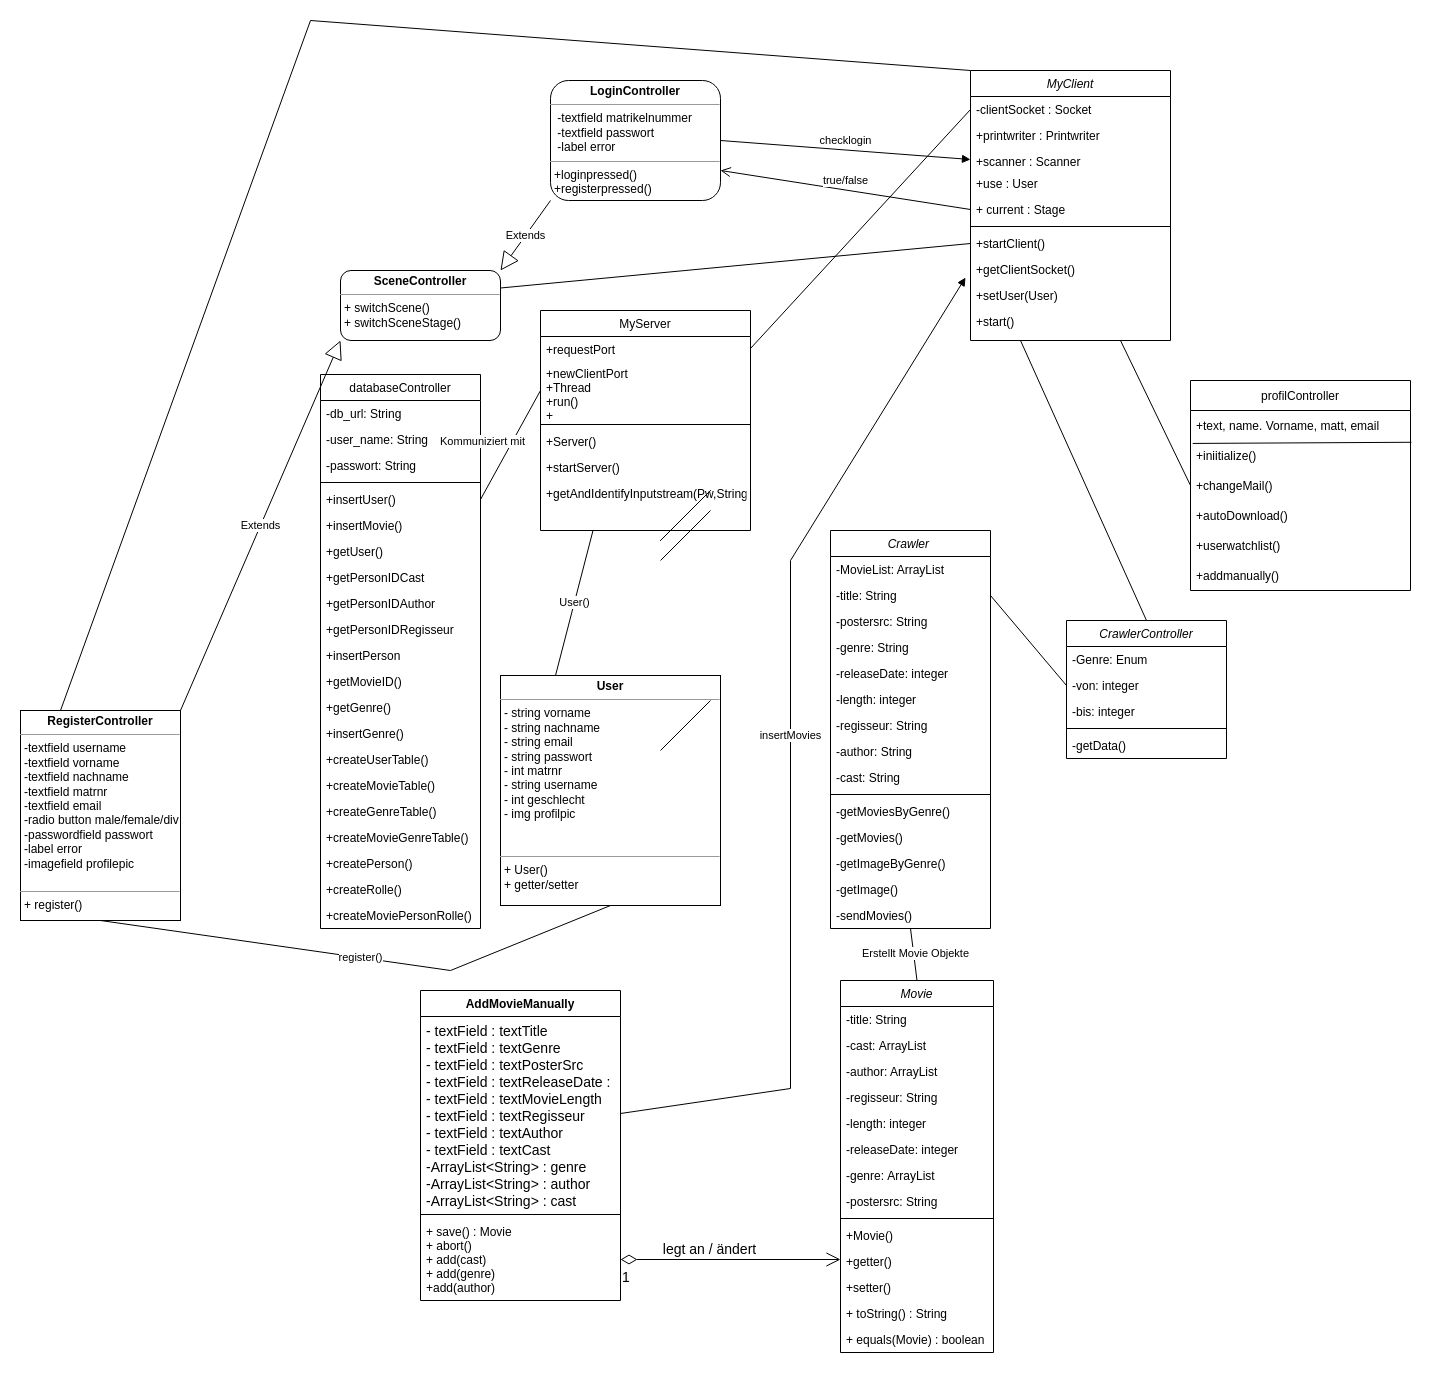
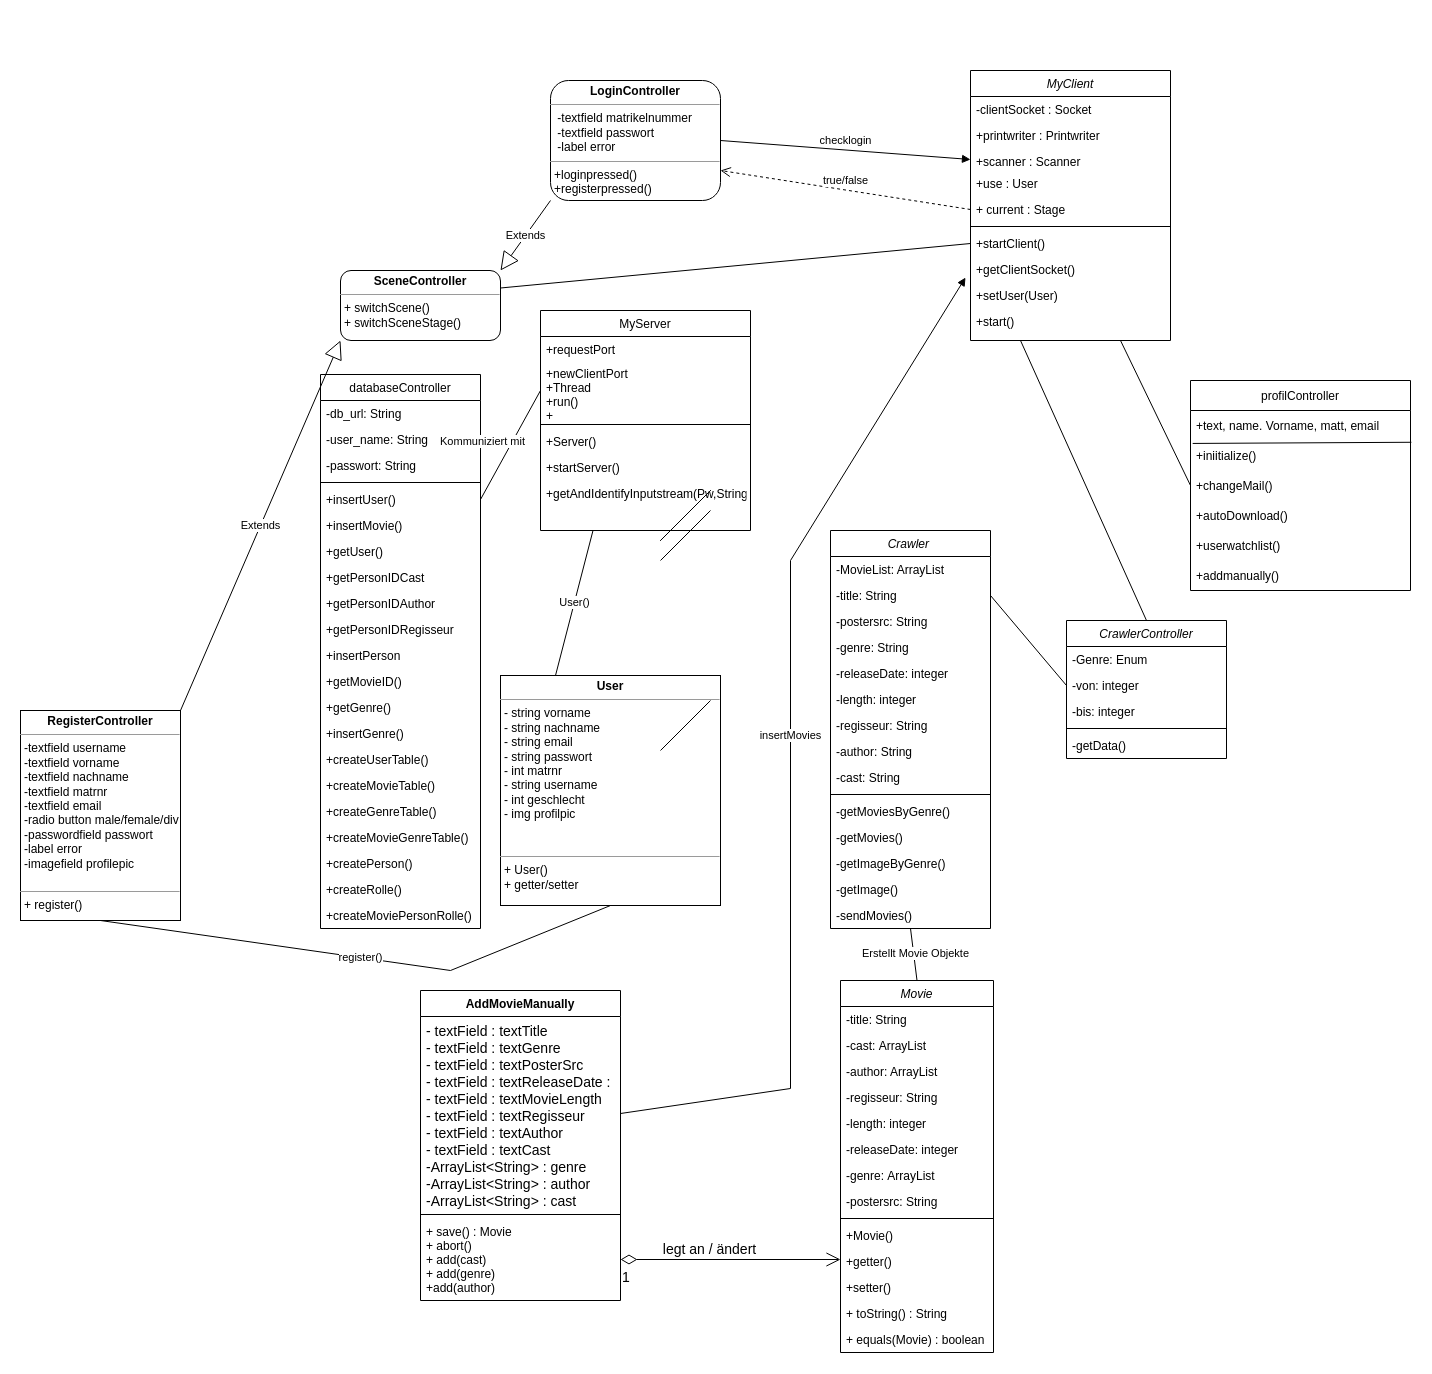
edge "MyClient" -- "RegisterController -textfield username -textfield vorname -textfield nachname -textfield matrnr -textfield email -radio button male/female/div -passwordfield passwort -label error -imagefield profilepic + register()": removed
edge "+ current : Stage" -> "LoginController -textfield matrikelnummer -textfield passwort -label error +loginpressed() +registerpressed()": style solid -> dashed
edge "-clientSocket : Socket" -- "+requestPort": removed
